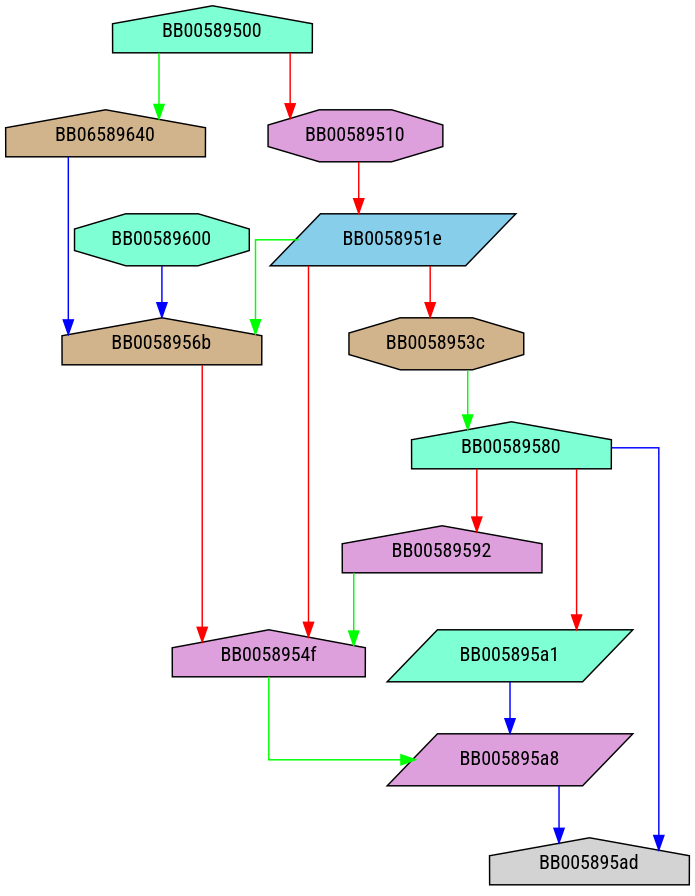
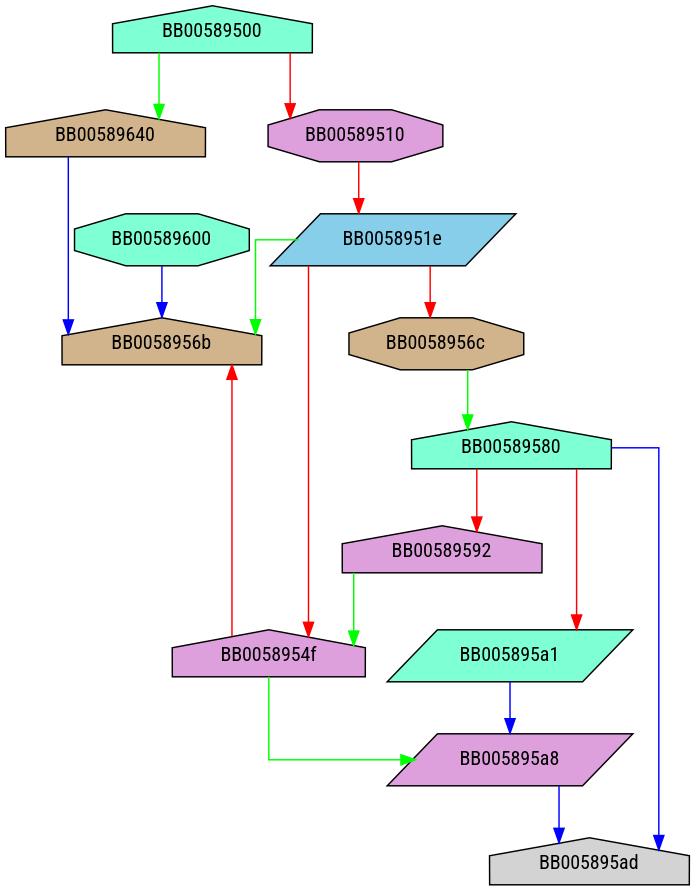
node "BB06589640": label "BB06589640" -> "BB00589640"
node "BB0058953c": label "BB0058953c" -> "BB0058956c"
edge "BB0058956b" -> "BB0058954f": reversed
